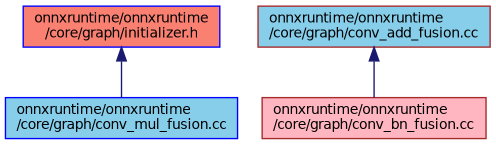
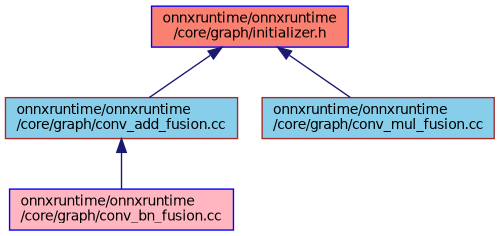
edge "onnxruntime/onnxruntime /core/graph/conv_add_fusion.cc" -> "onnxruntime/onnxruntime /core/graph/initializer.h": added
node "onnxruntime/onnxruntime /core/graph/conv_mul_fusion.cc": color blue -> brown
node "onnxruntime/onnxruntime /core/graph/conv_bn_fusion.cc": color brown -> blue
